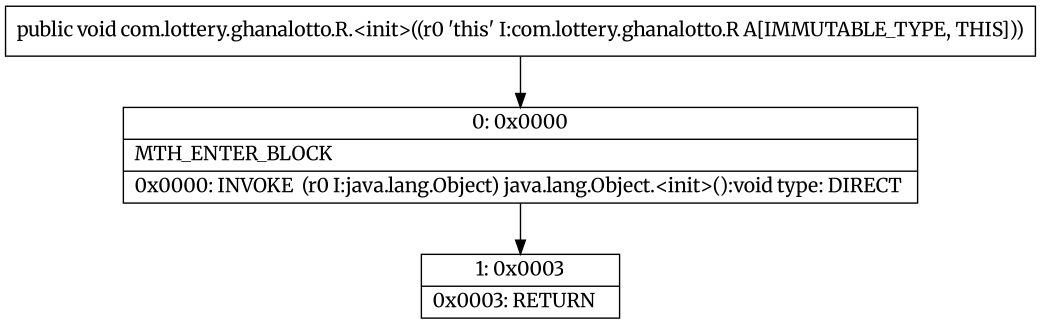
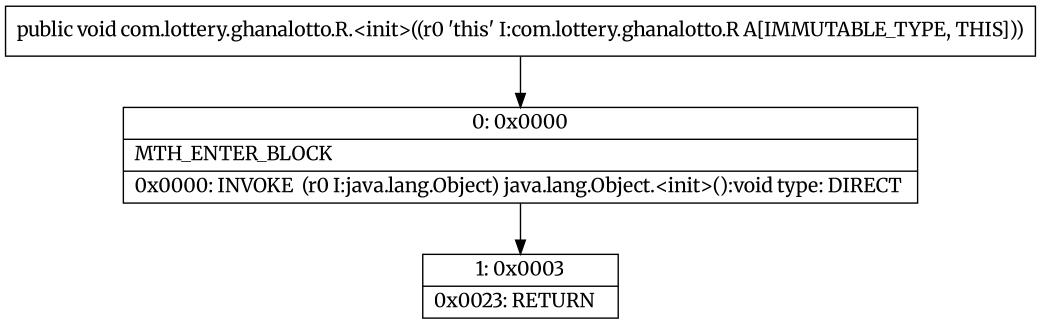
node "1: 0x0003": text "0x0003: RETURN" -> "0x0023: RETURN"
